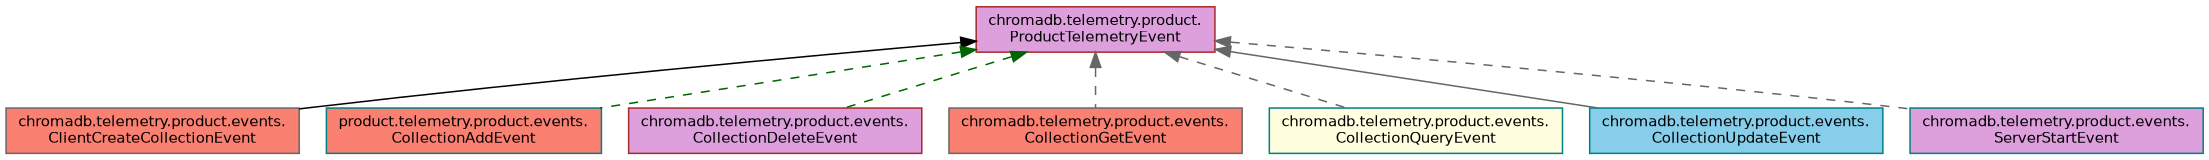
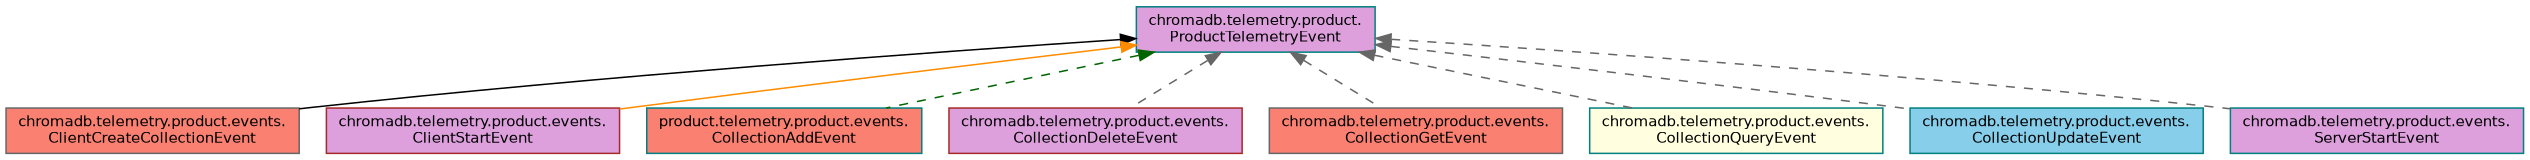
node "chromadb.telemetry.product. ProductTelemetryEvent": color brown -> teal
edge "chromadb.telemetry.product.events. CollectionUpdateEvent" -> "chromadb.telemetry.product. ProductTelemetryEvent": style solid -> dashed
edge "chromadb.telemetry.product.events. CollectionDeleteEvent" -> "chromadb.telemetry.product. ProductTelemetryEvent": color darkgreen -> gray40
node "chromadb.telemetry.product.events. ClientStartEvent": added
